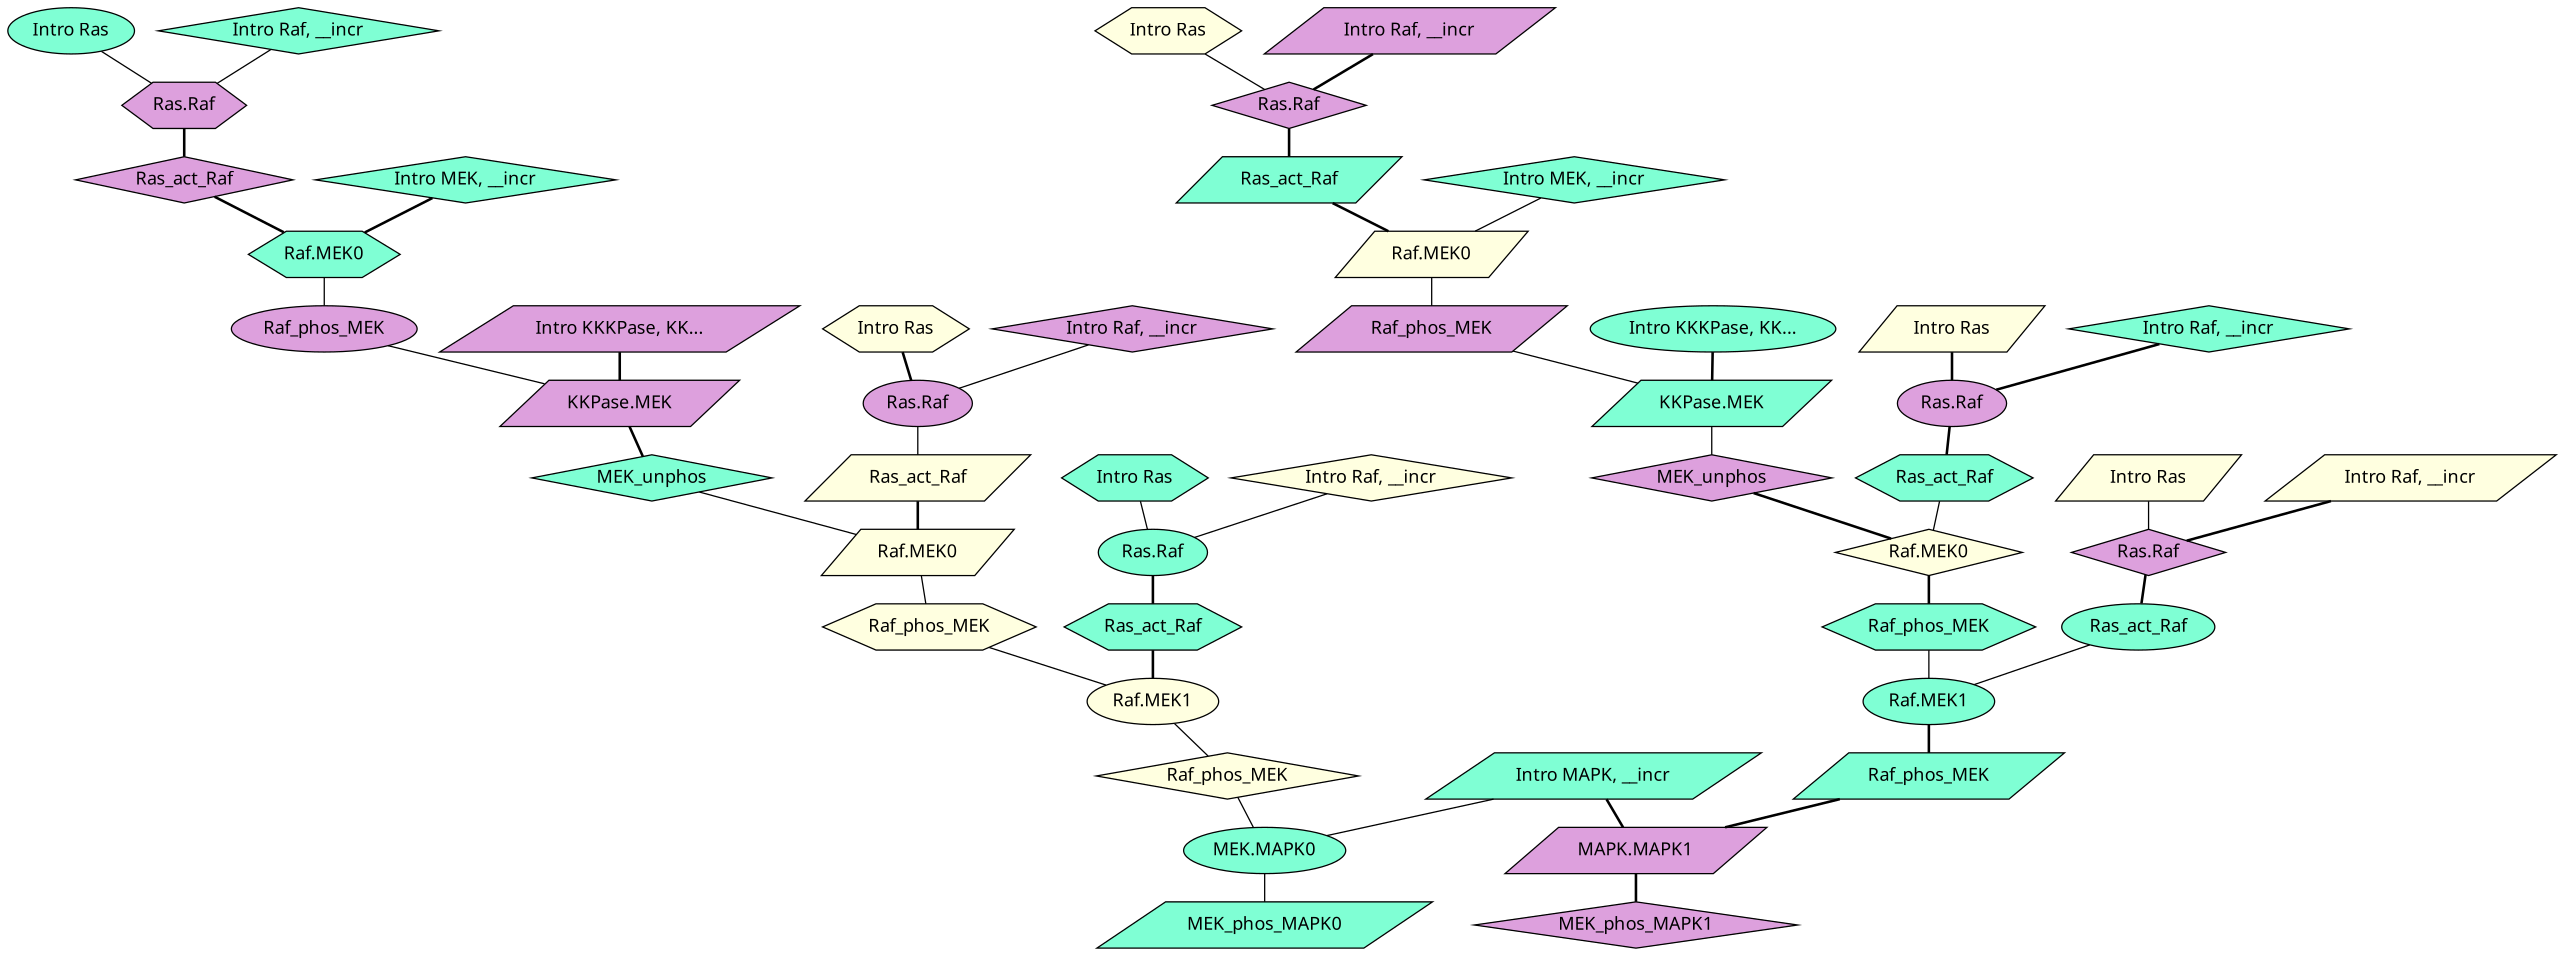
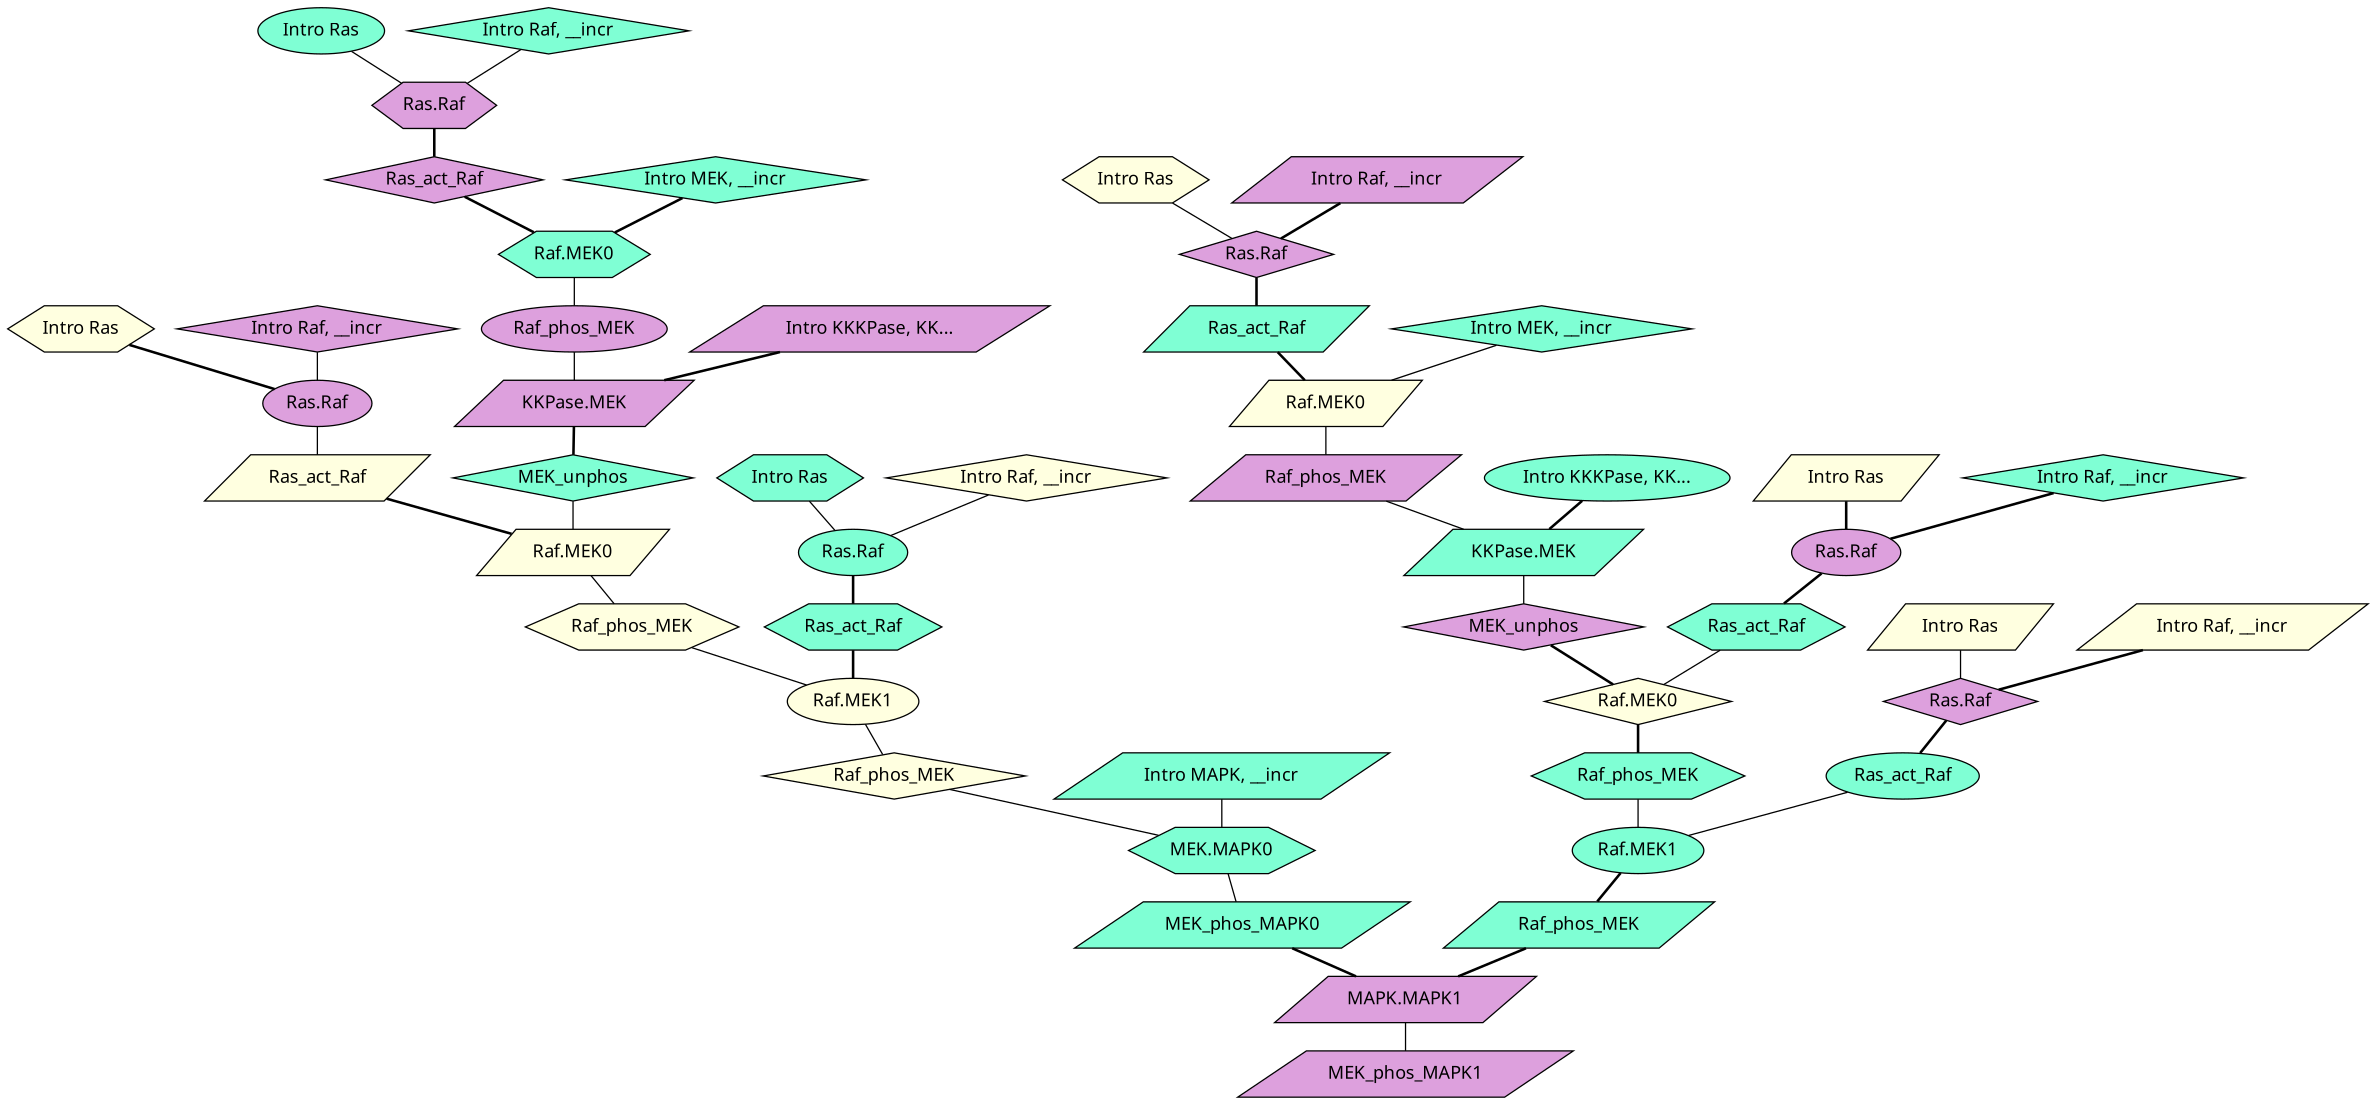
edge "Intro MAPK, __incr" -- "MAPK.MAPK1": now "MEK_phos_MAPK0" -- "MAPK.MAPK1"
node "MEK.MAPK0": shape ellipse -> hexagon
edge "MAPK.MAPK1" -- "MEK_phos_MAPK1": style bold -> solid
node "MEK_phos_MAPK1": shape diamond -> parallelogram
